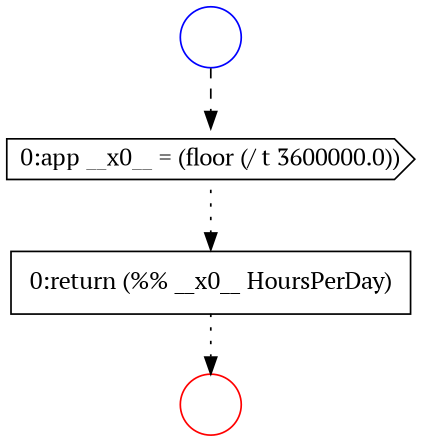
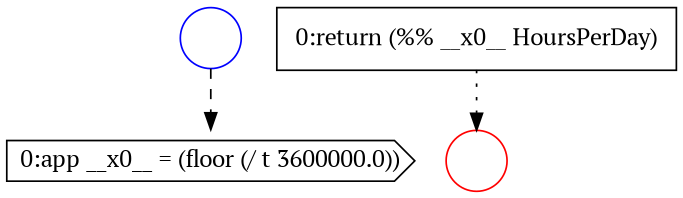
edge "0:app __x0__ = (floor (/ t 3600000.0))" -> "0:return (%% __x0__ HoursPerDay)": removed
